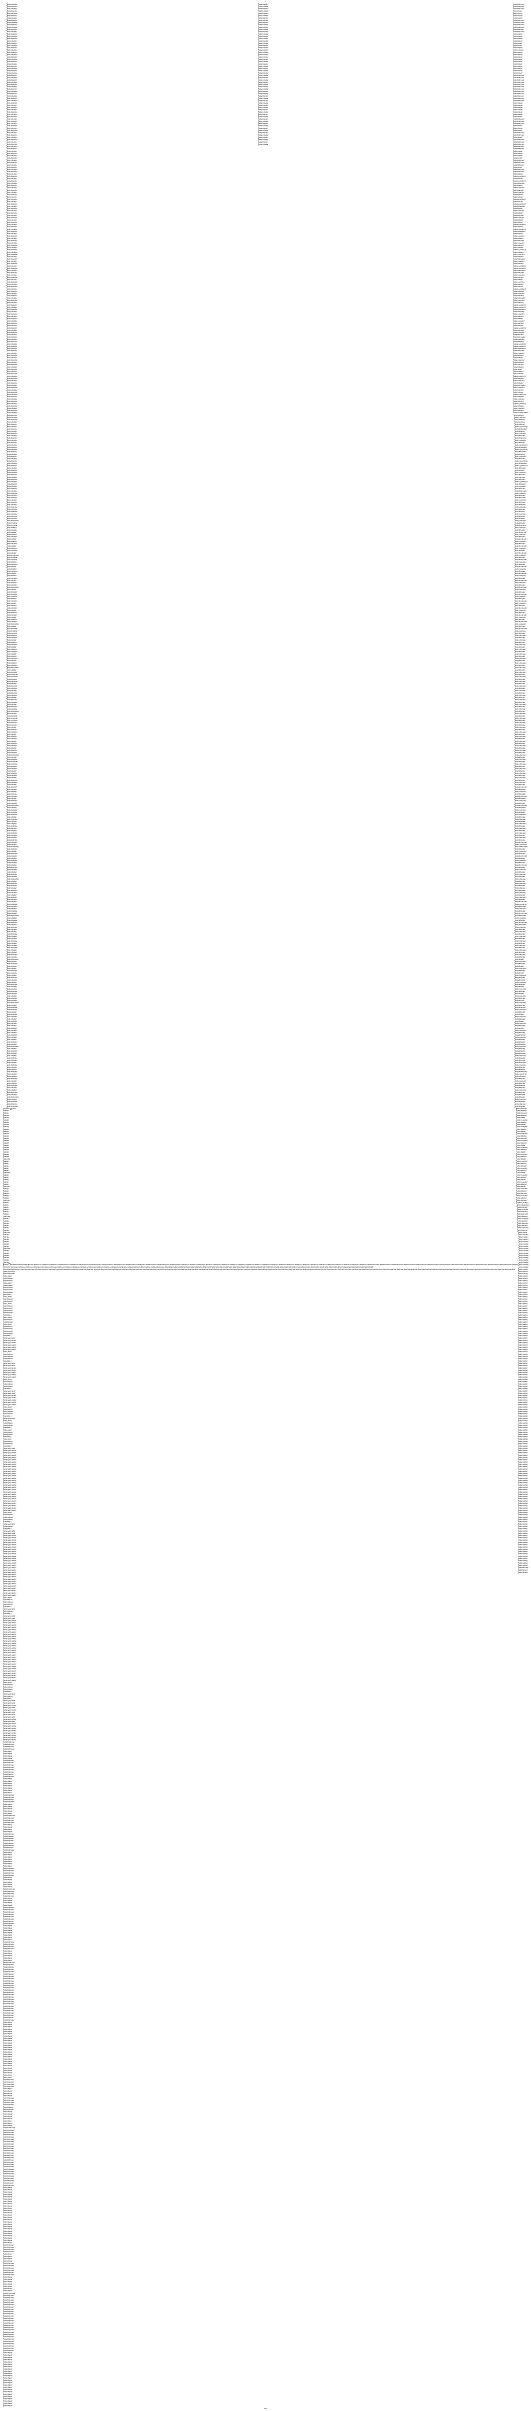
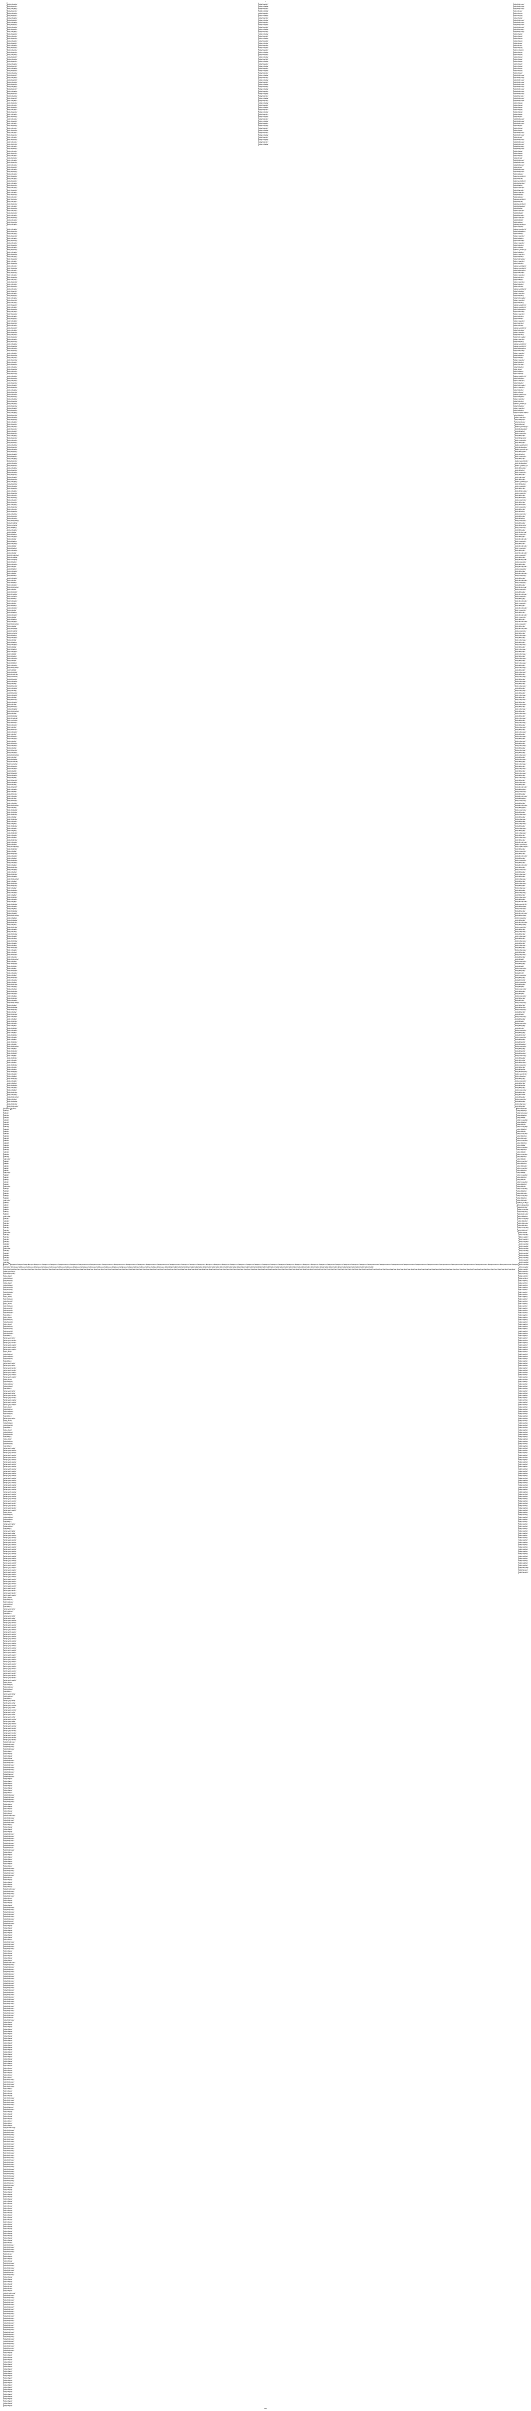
edge "l1346" -> "l1347": removed, label "[(assign binary_1756 (bvand input_441 binary_1527))]"
